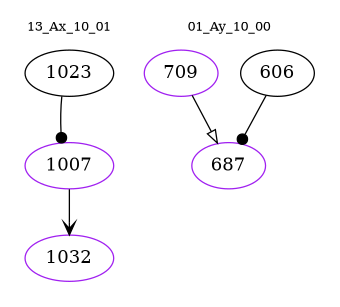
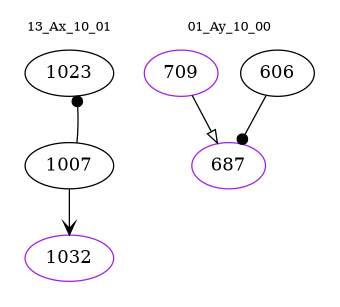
edge "1023" -> "1007": reversed
node "1007": color purple -> black
